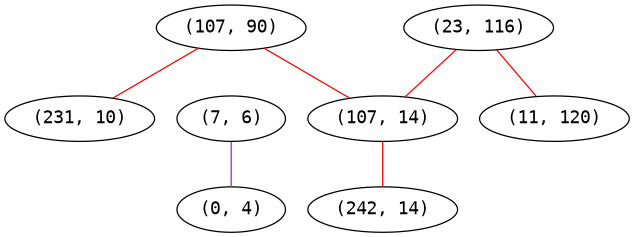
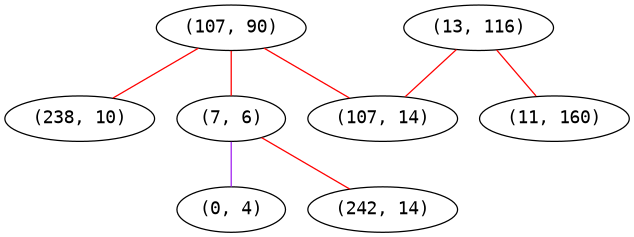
node "(23, 116)": label "(23, 116)" -> "(13, 116)"
edge "(107, 90)" -- "(7, 6)": added
node "(231, 10)": label "(231, 10)" -> "(238, 10)"
node "(11, 120)": label "(11, 120)" -> "(11, 160)"
edge "(107, 14)" -- "(242, 14)": now "(7, 6)" -- "(242, 14)"
